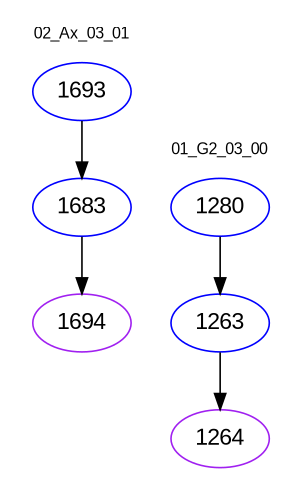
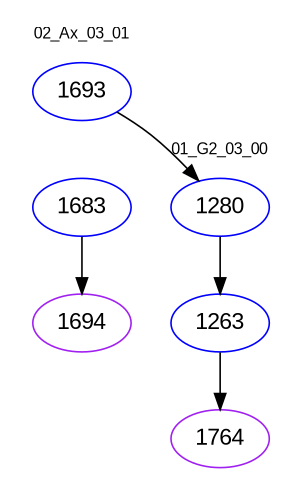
edge "1693" -> "1683": now "1693" -> "1280"
node "1264": label "1264" -> "1764"
